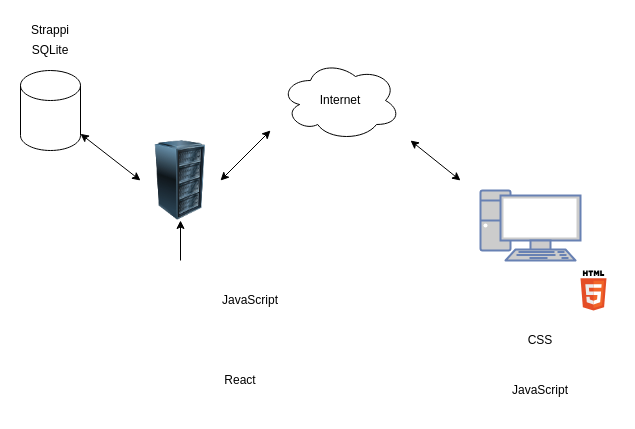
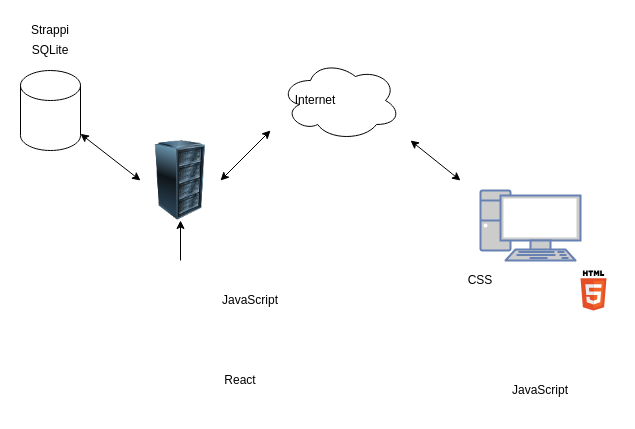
node "Internet": moved (341, 101) -> (316, 101)
node "CSS": moved (541, 341) -> (481, 281)
